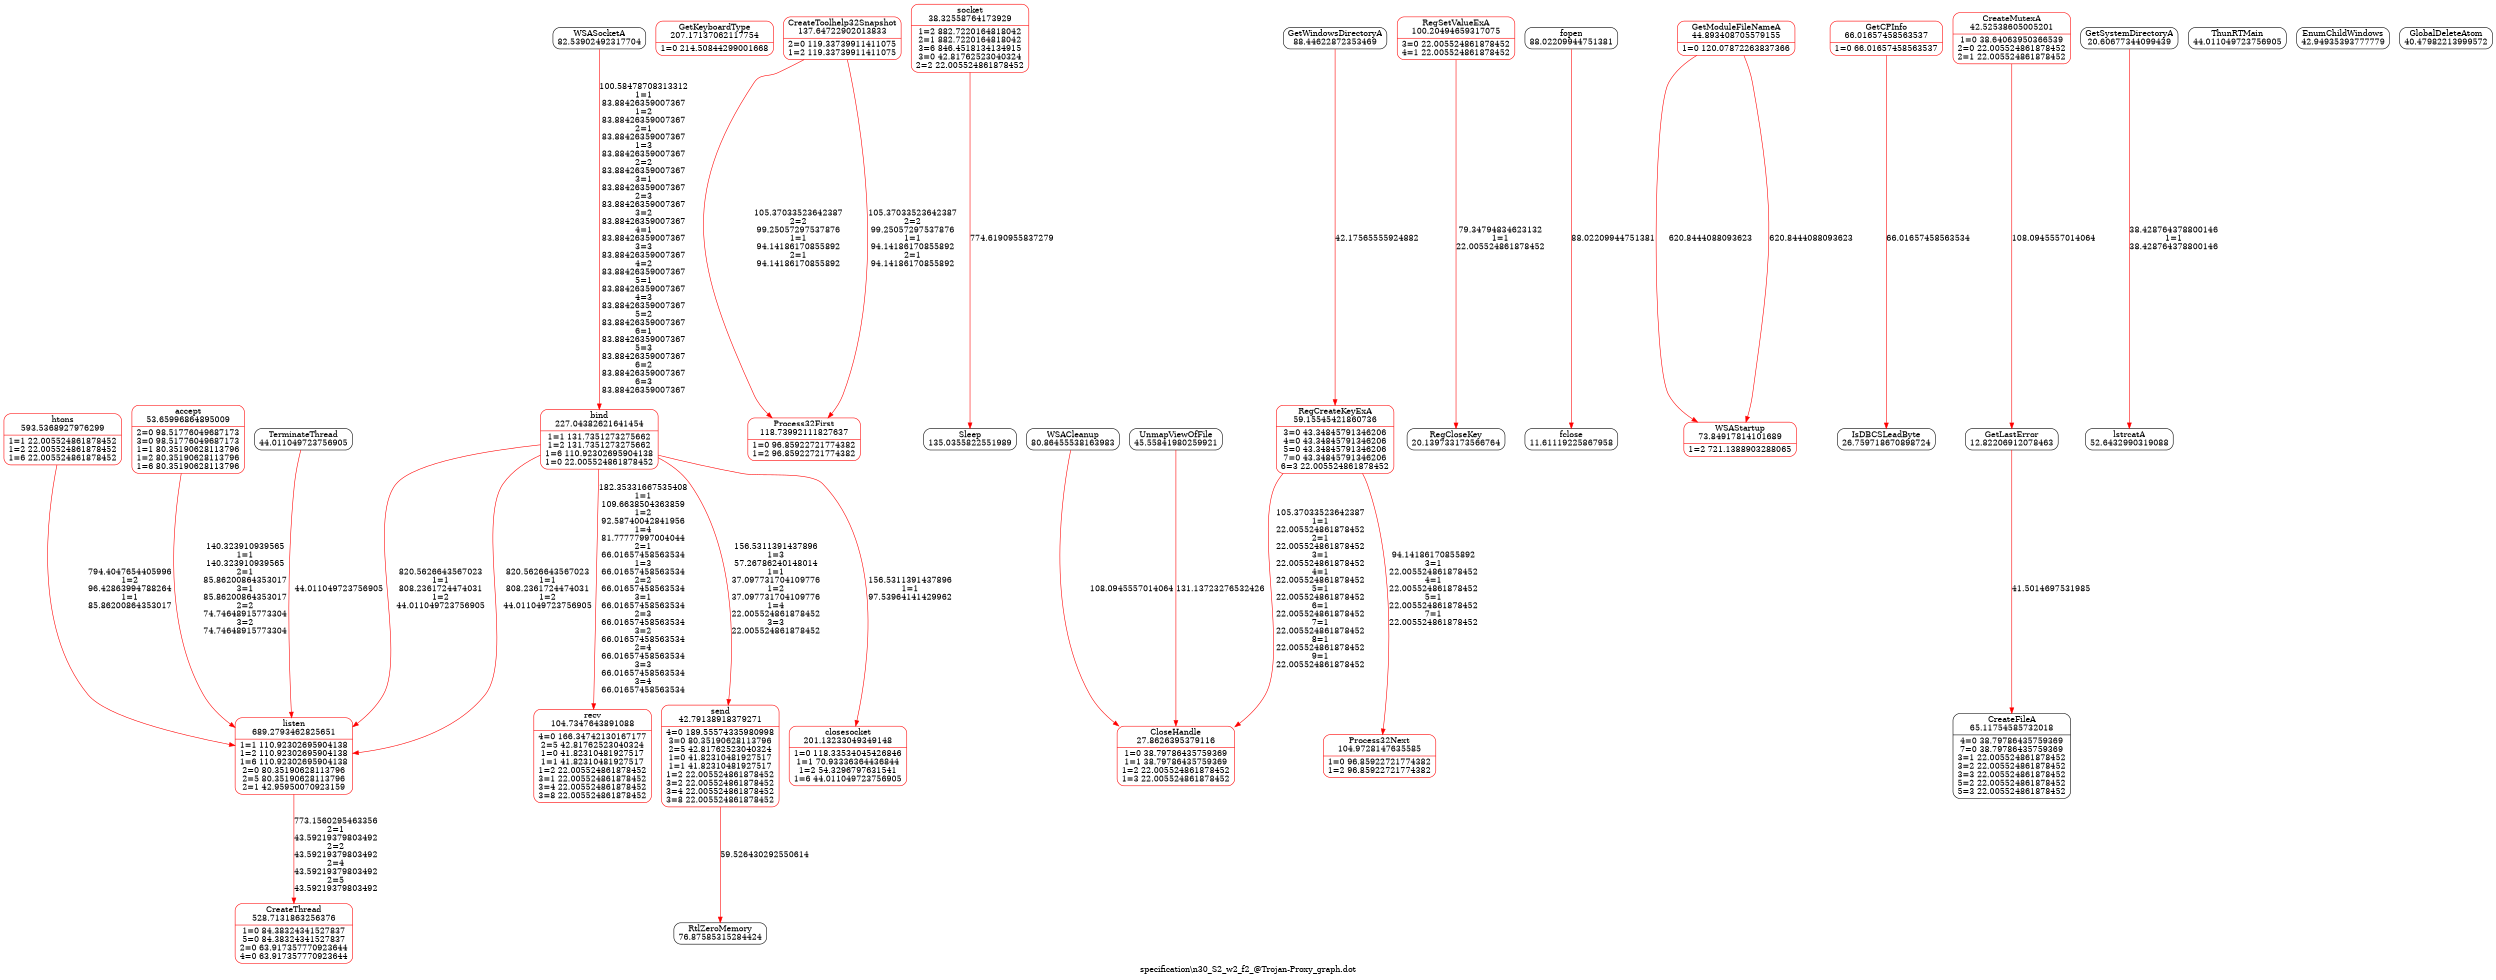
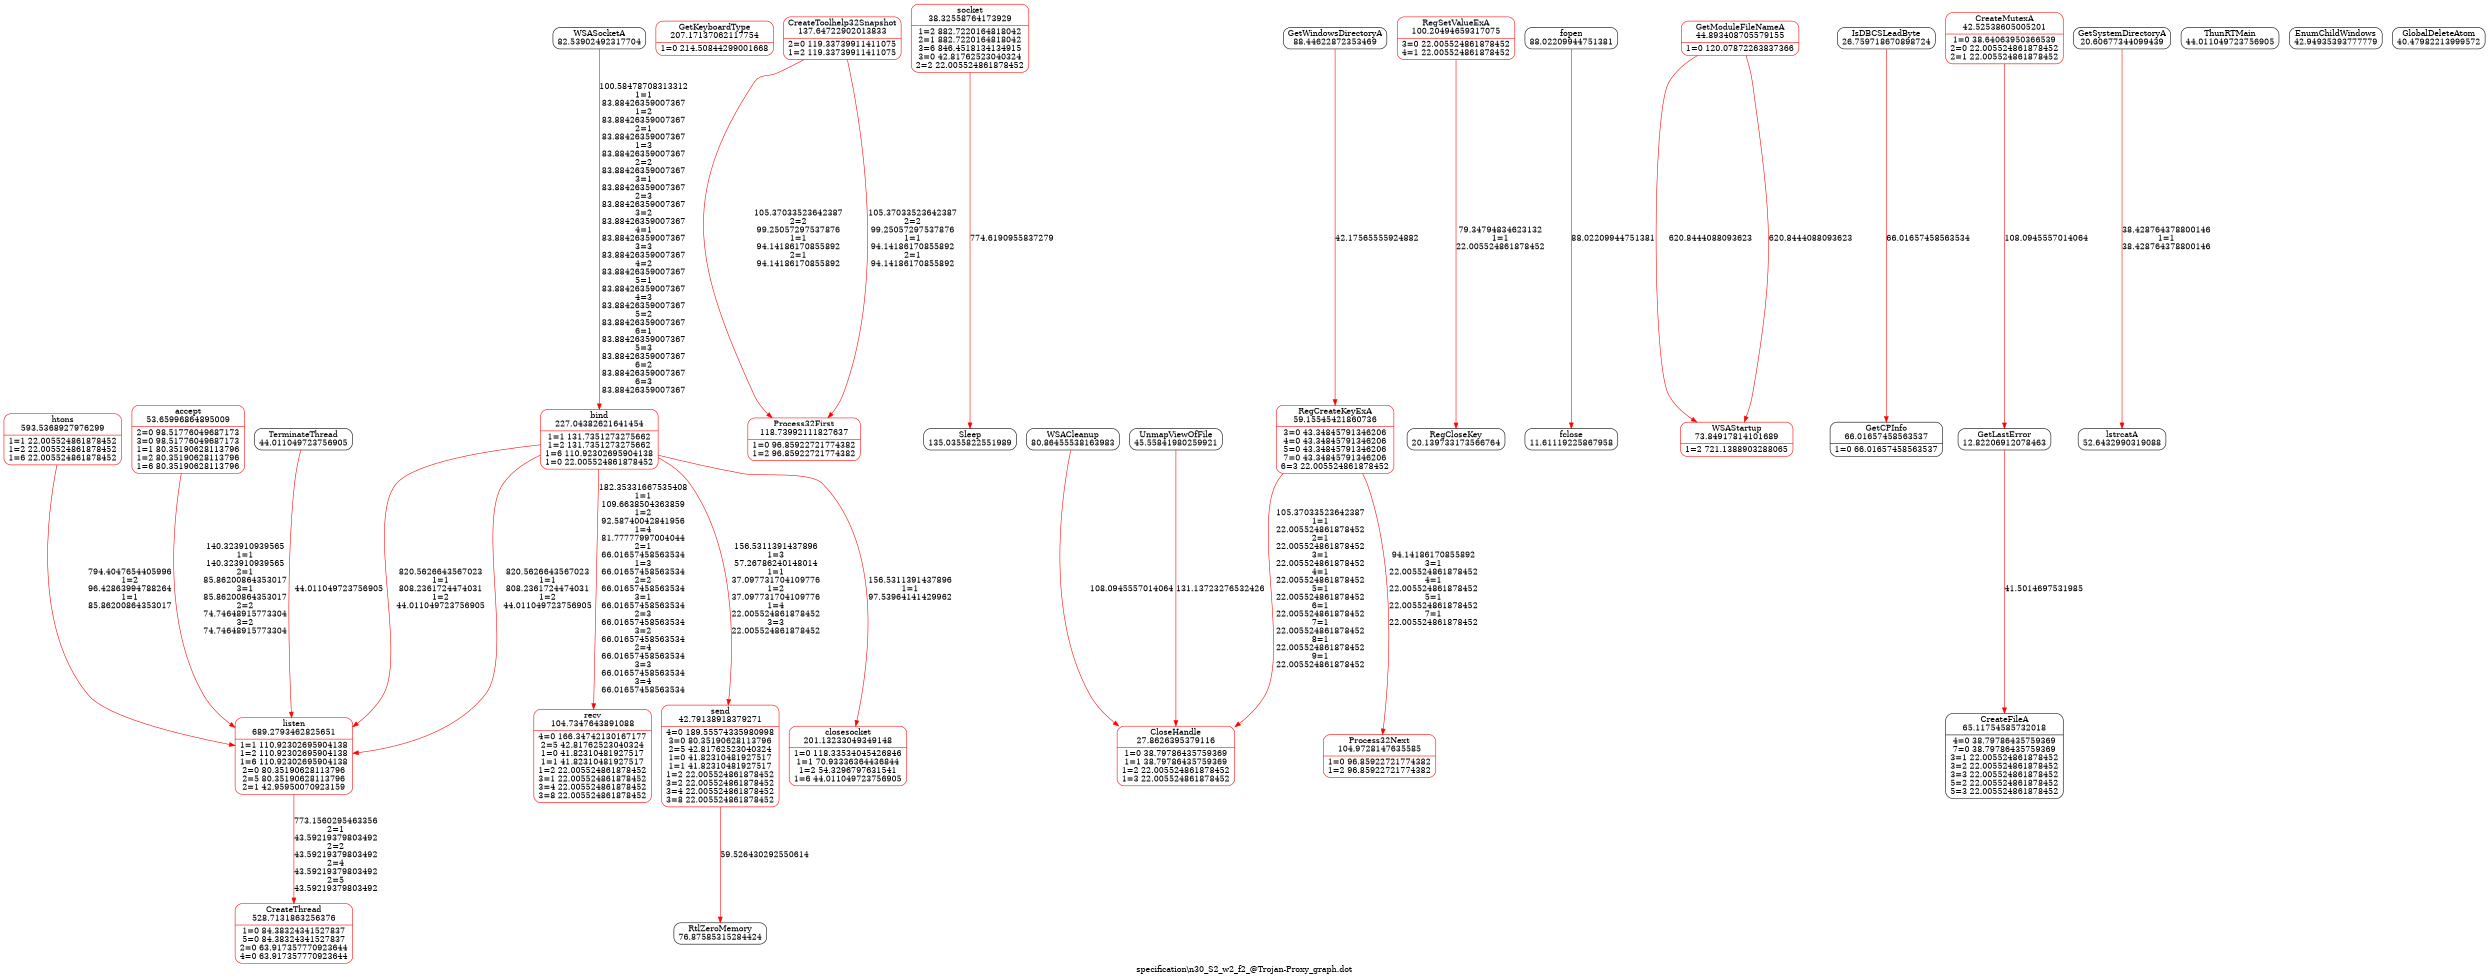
node "GetCPInfo": color red -> black
edge "GetCPInfo" -> "IsDBCSLeadByte": reversed
